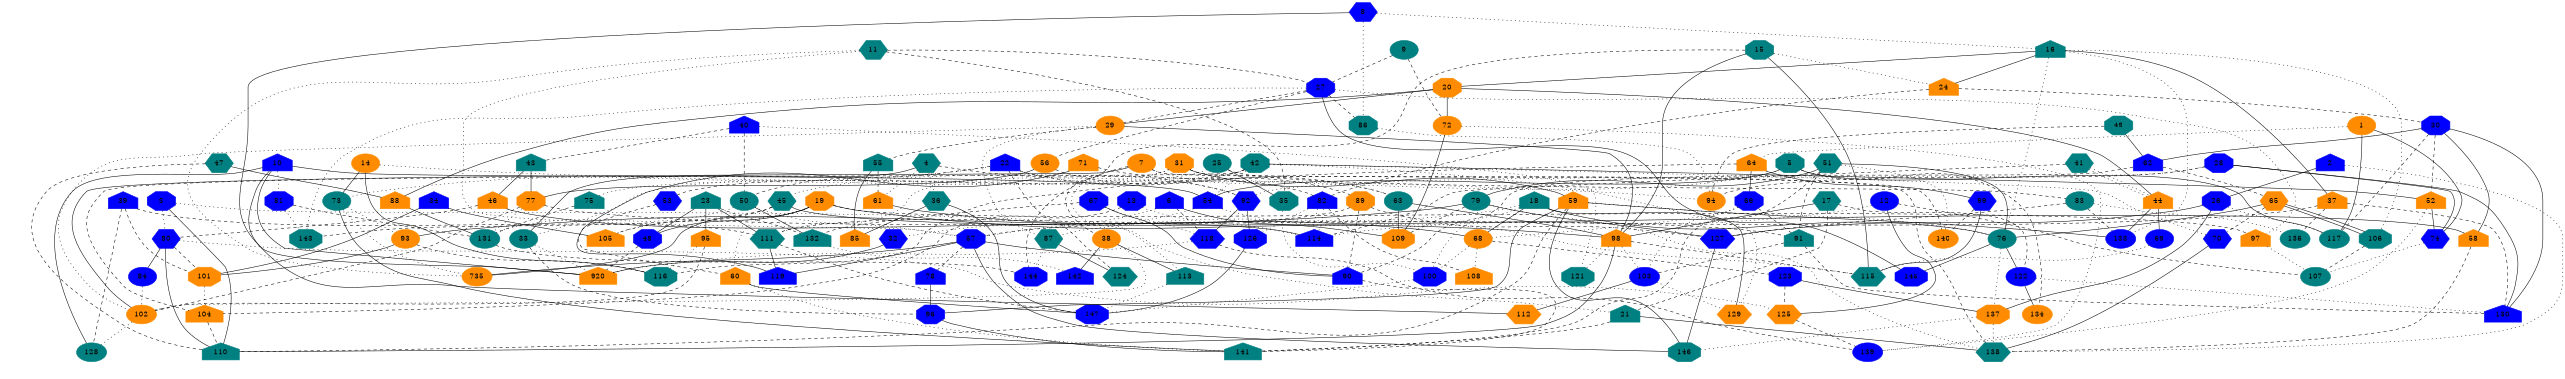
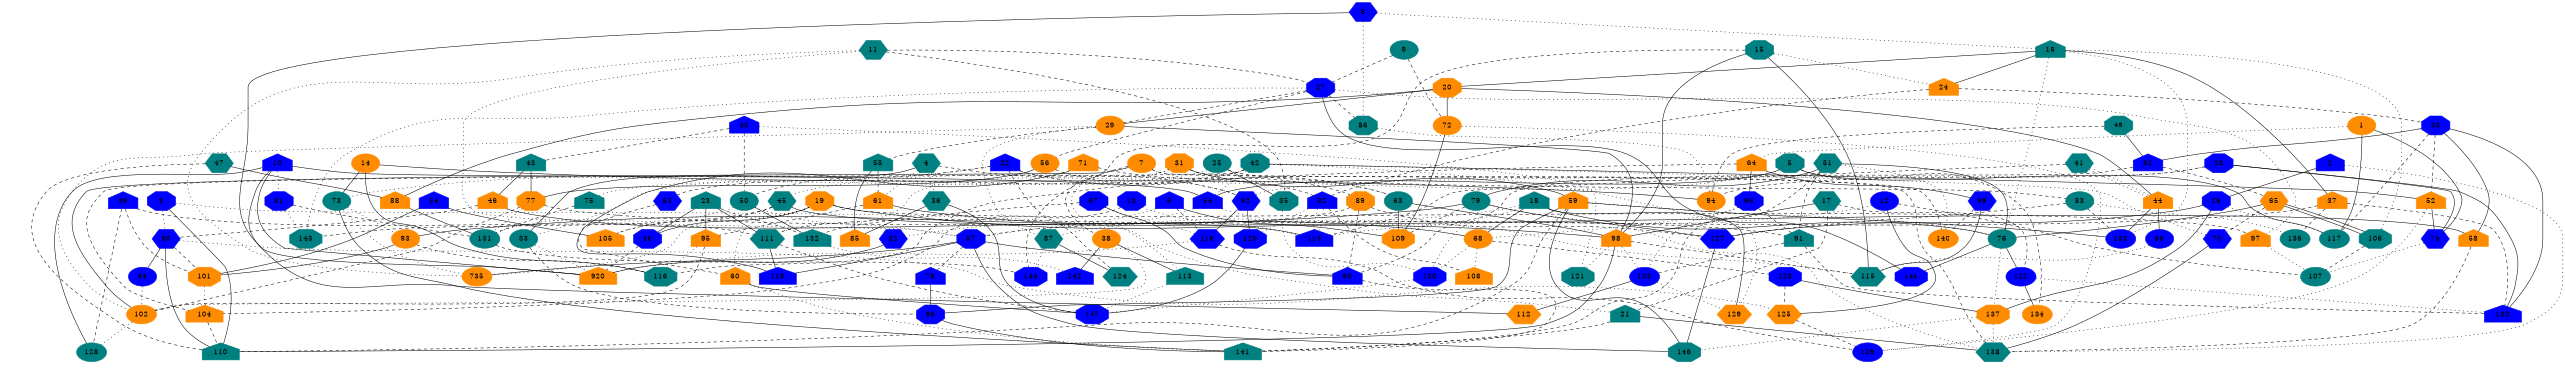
edge "14" -- "94": style dotted -> solid
edge "61" -- "95": added
edge "19" -- "735": style solid -> dotted
